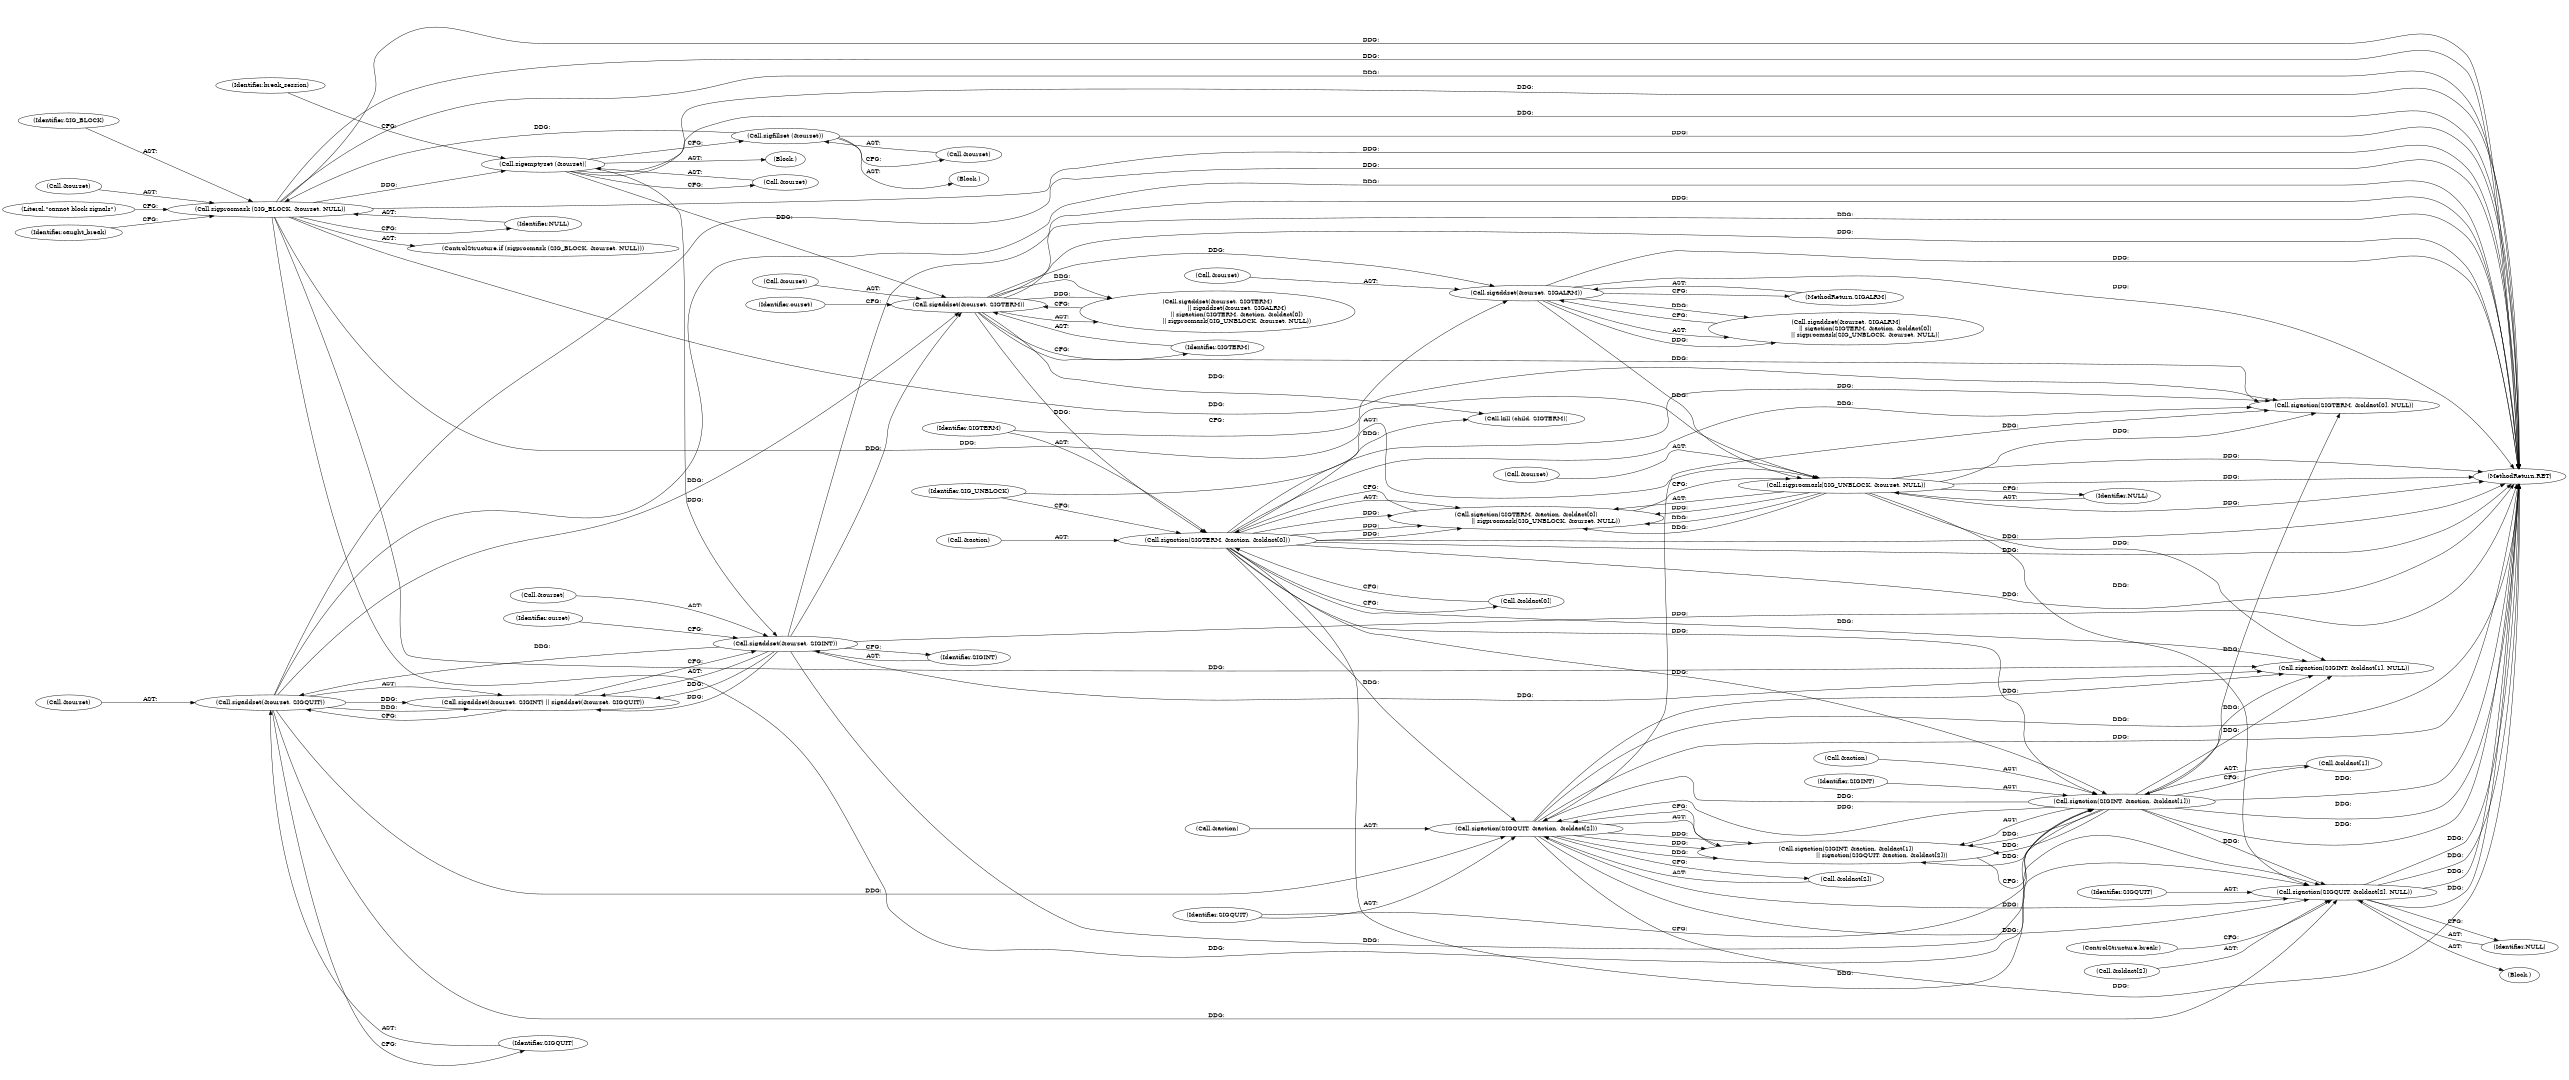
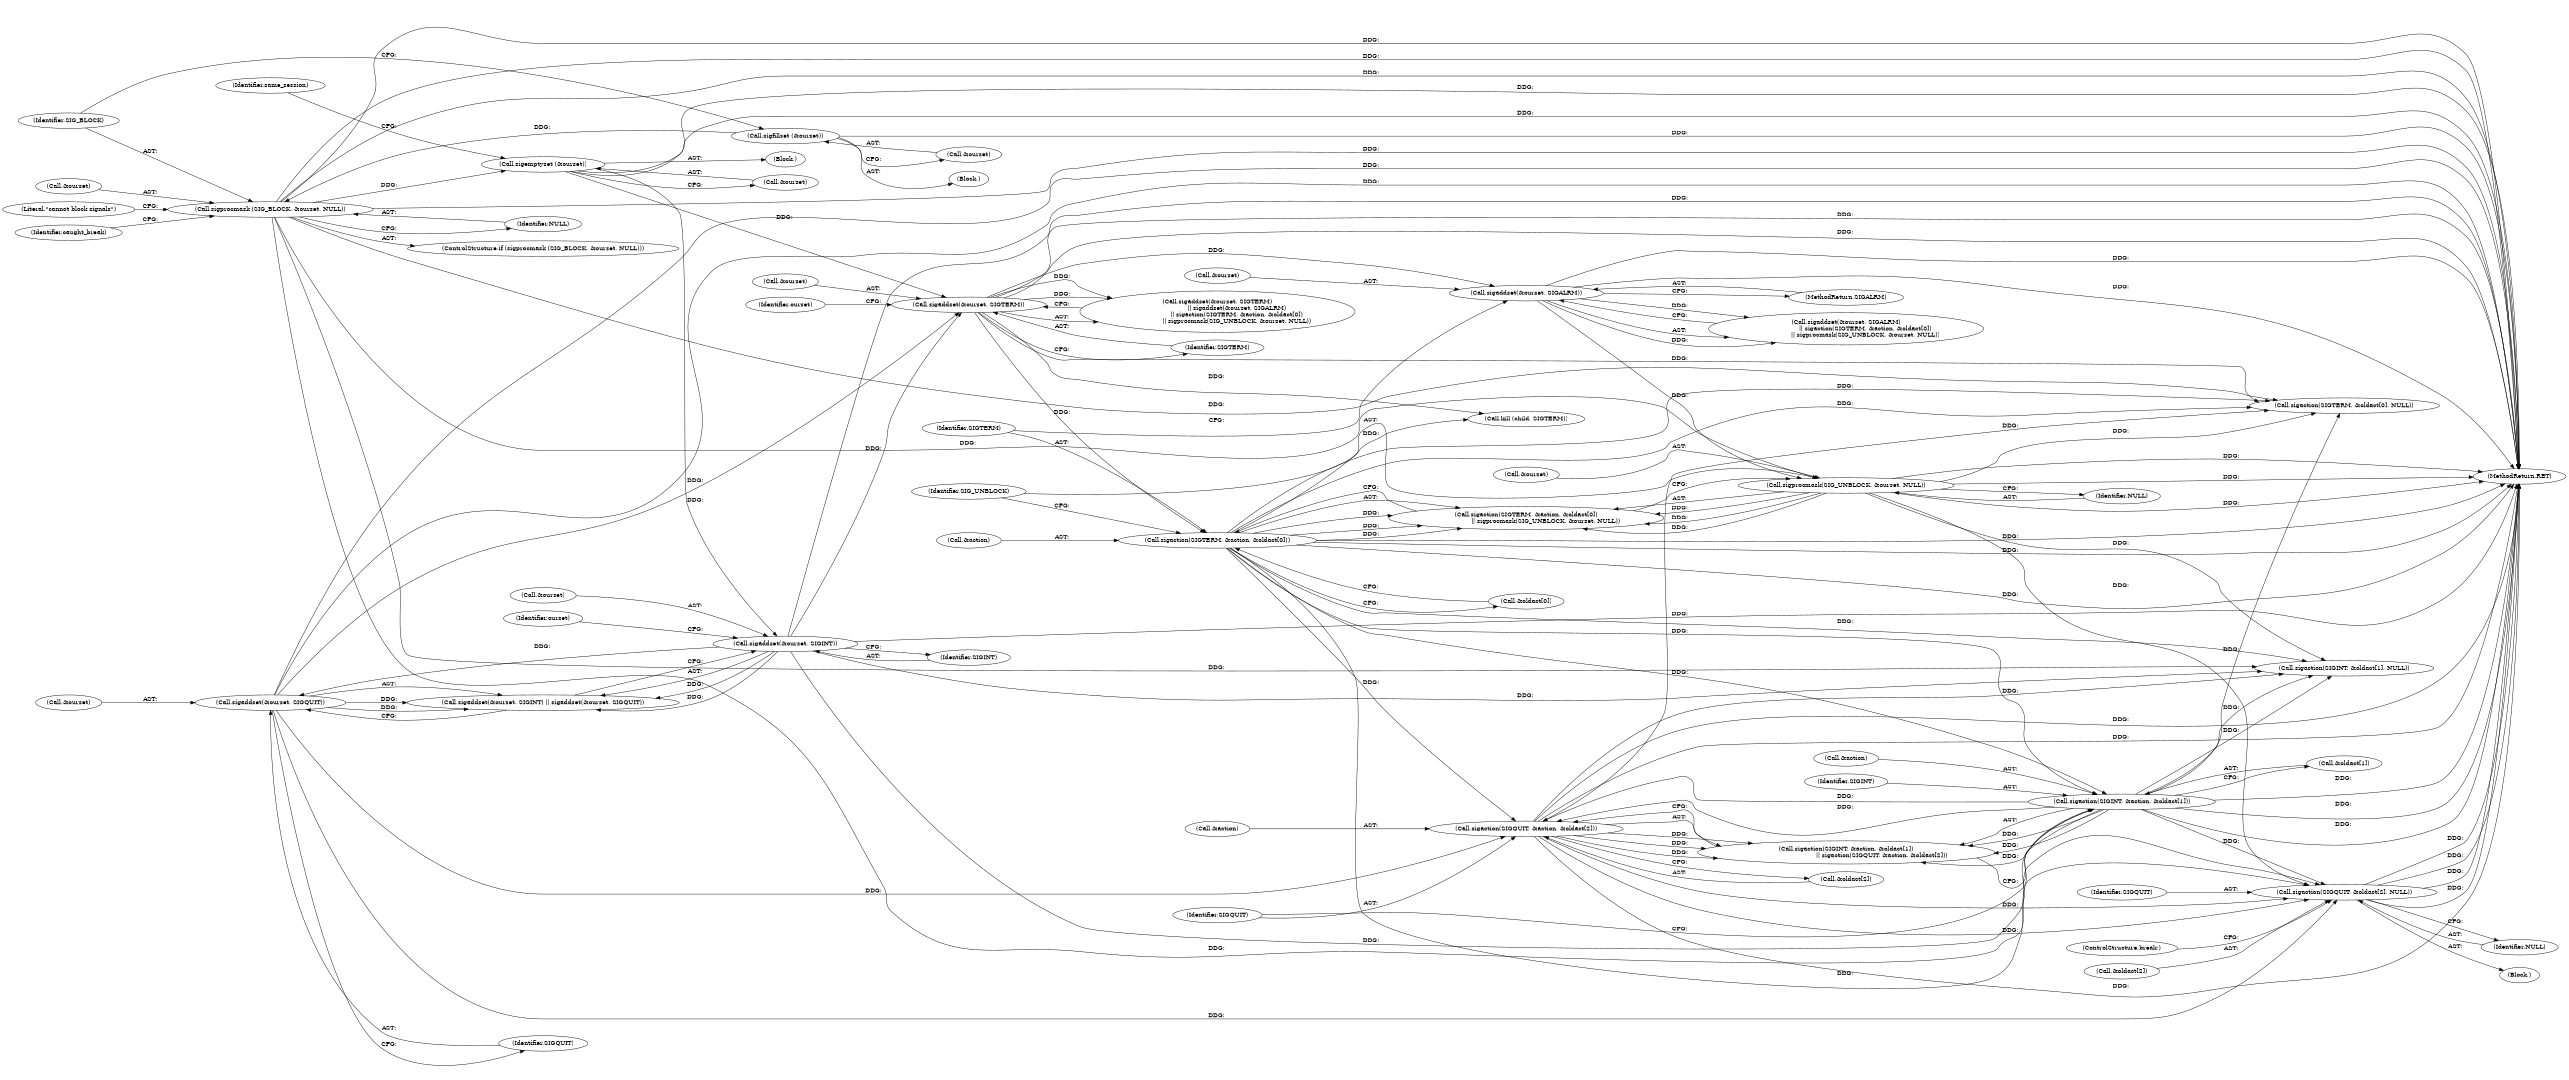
node "(Identifier,break_session)": label "(Identifier,break_session)" -> "(Identifier,same_session)"
edge "(Call,sigemptyset (&ourset))" -> "(Call,sigfillset (&ourset))": now "(Identifier,SIG_BLOCK)" -> "(Call,sigfillset (&ourset))"
